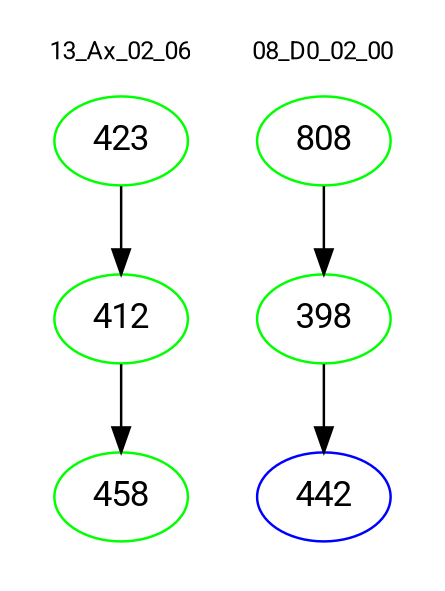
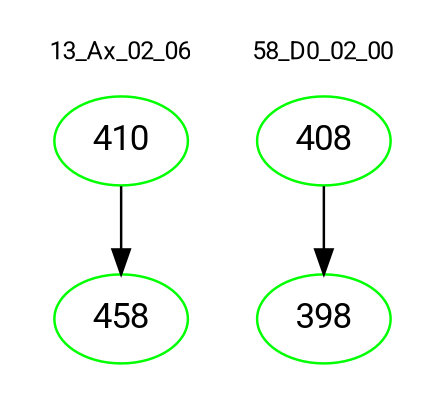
cluster "08_D0_02_00": label "08_D0_02_00" -> "58_D0_02_00"
node "423": removed
node "808": label "808" -> "408"
node "412": label "412" -> "410"
node "442": removed
